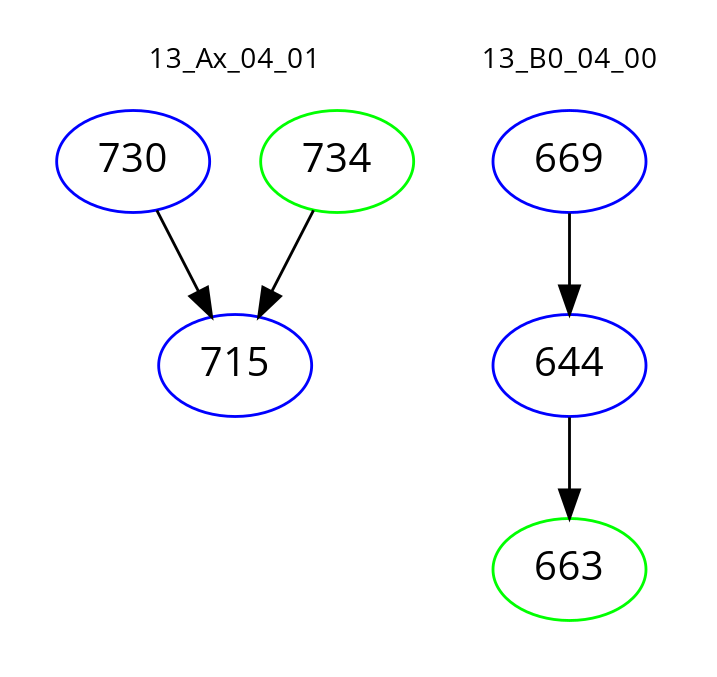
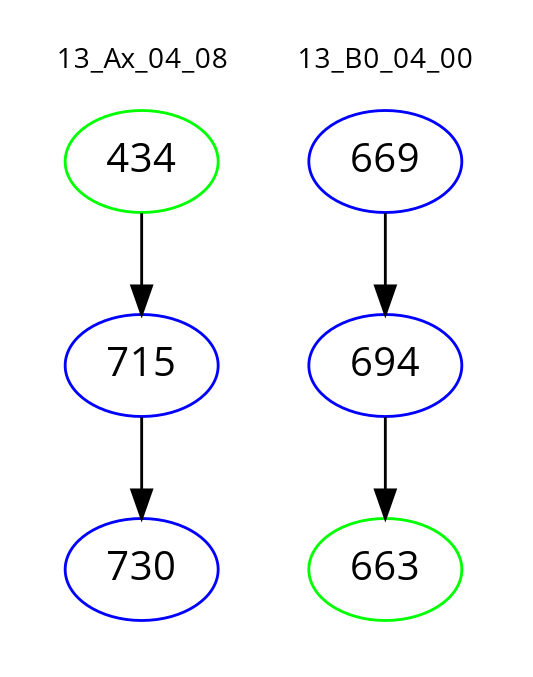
cluster "13_Ax_04_01": label "13_Ax_04_01" -> "13_Ax_04_08"
node "734": label "734" -> "434"
edge "730" -> "715": reversed
node "644": label "644" -> "694"
